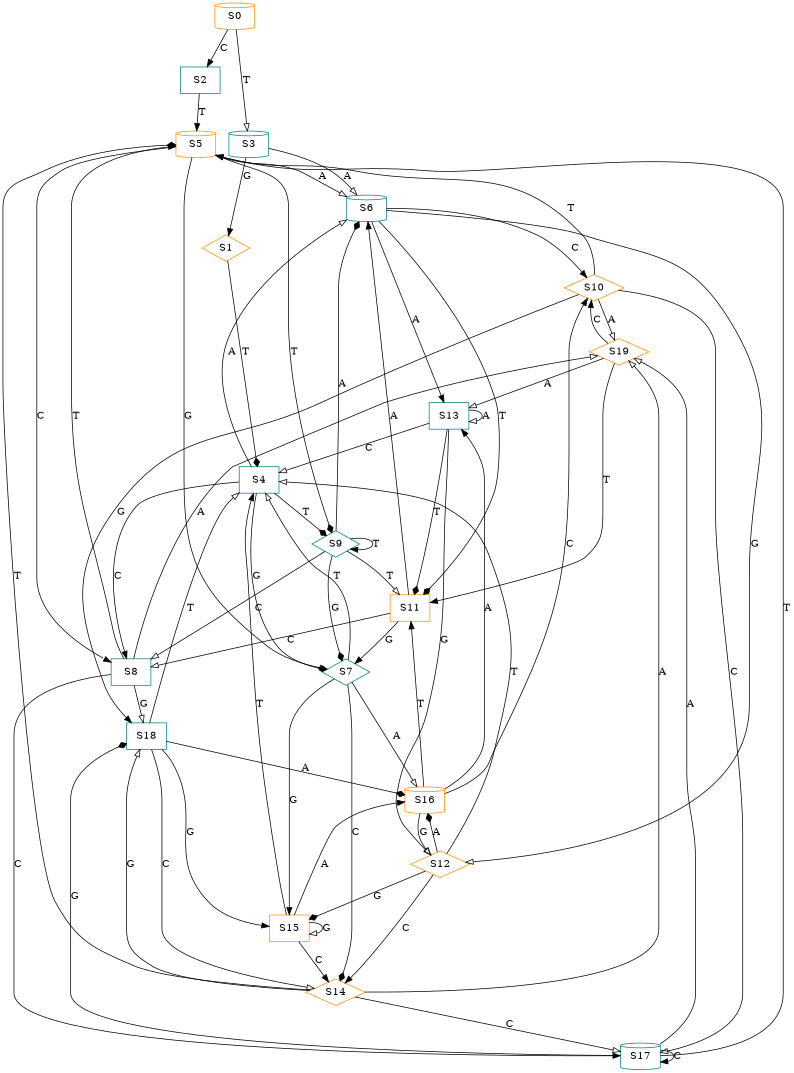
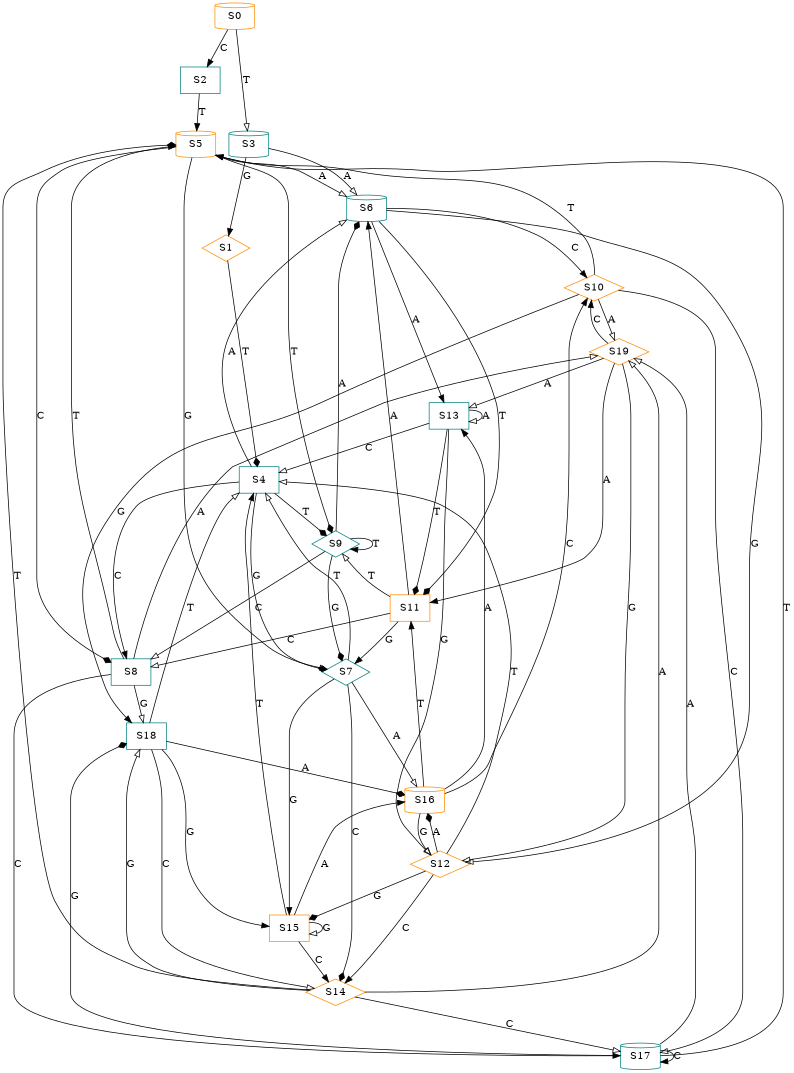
edge "S5" -> "S8": arrowhead normal -> diamond
edge "S19" -> "S11": label "T" -> "A"
edge "S9" -> "S11": reversed
edge "S19" -> "S12": added, label "G"
